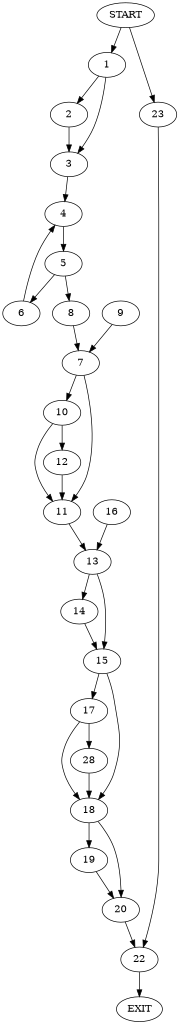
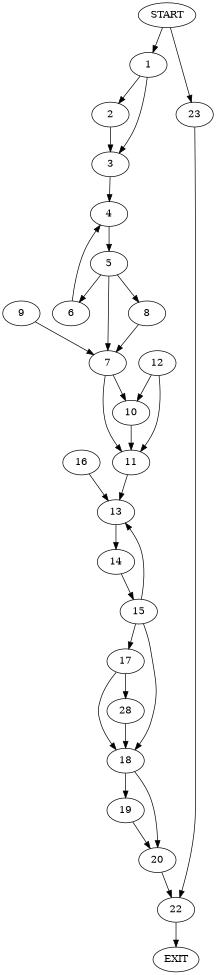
edge "5" -> "7": added
edge "10" -> "12": reversed
edge "13" -> "15": reversed
